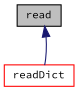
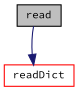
edge "readDict" -> "read": reversed
